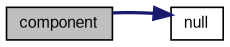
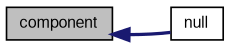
edge "component" -> "null": reversed
